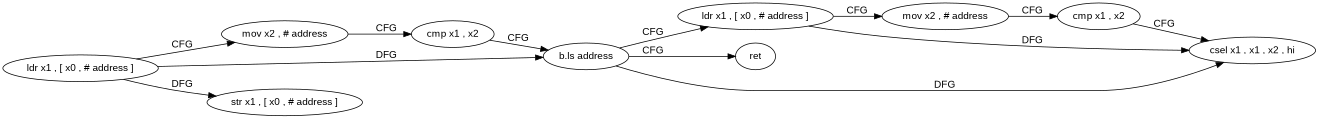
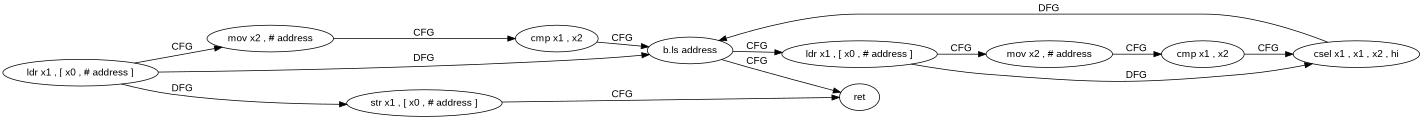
edge "b.ls address" -> "csel x1 , x1 , x2 , hi": reversed
edge "str x1 , [ x0 , # address ]" -> "ret": added, label "CFG"
